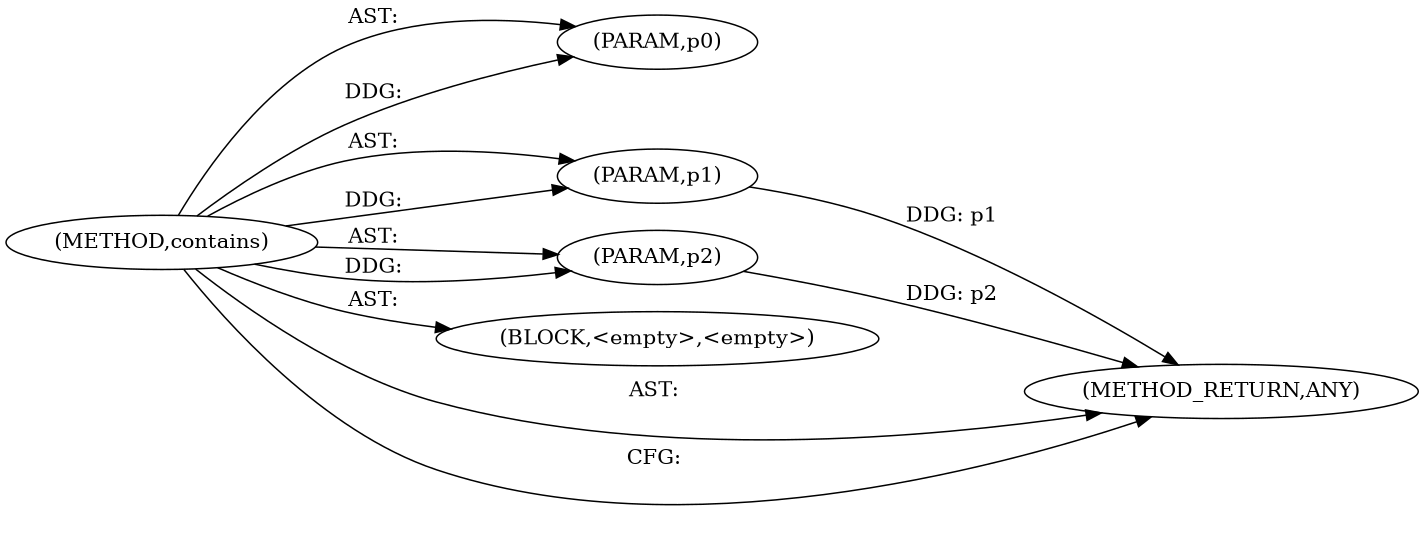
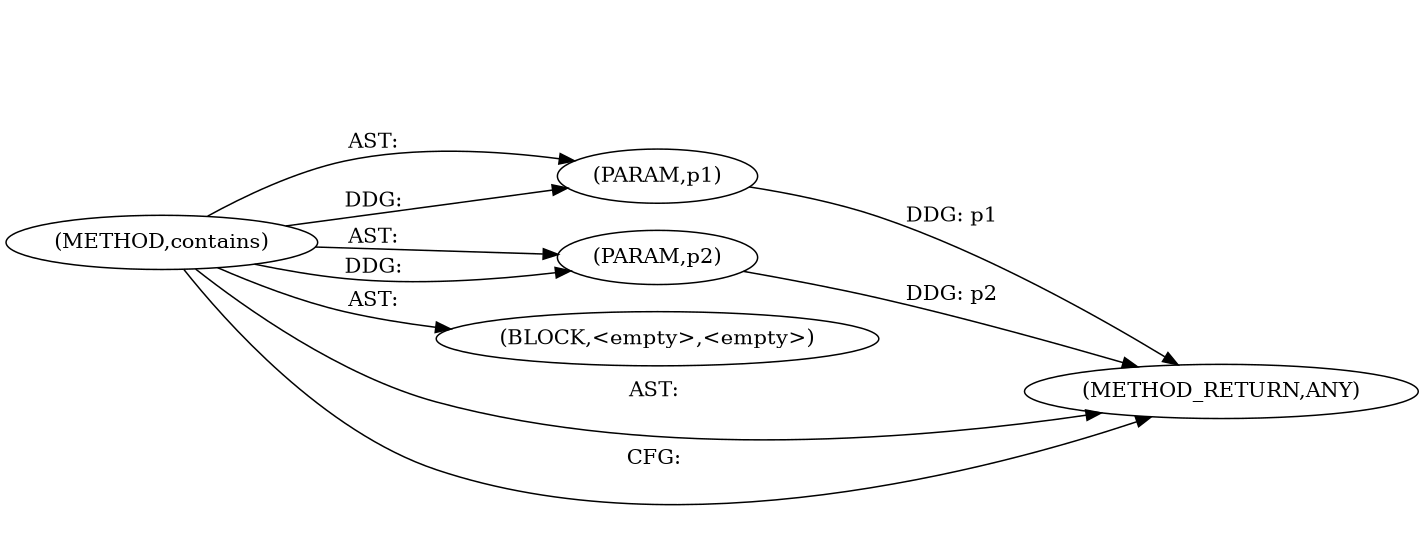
node "(PARAM,p0)": removed
